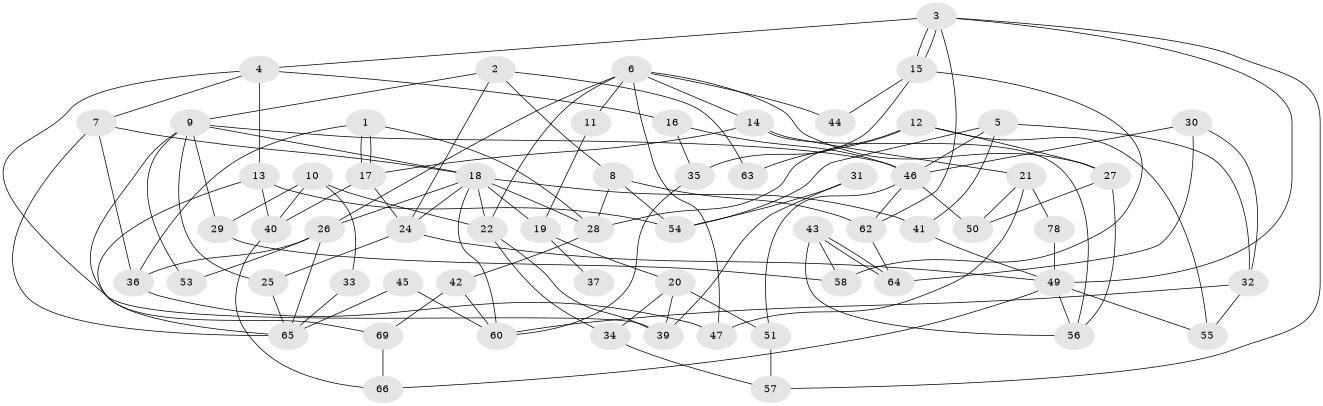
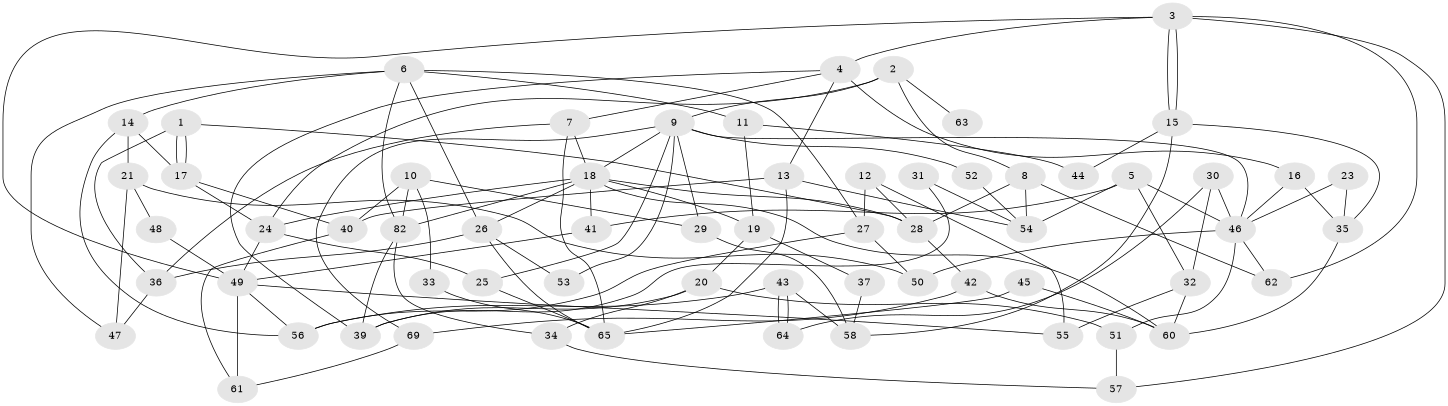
edge "6" -- "44": now "11" -- "44"
edge "12" -- "63": removed
node "52": added
node "23": added
node "22": label "22" -> "82"
node "78": label "78" -> "48"
edge "62" -- "64": removed
edge "37" -- "58": added
node "66": label "66" -> "61"
